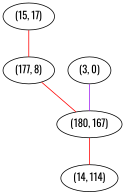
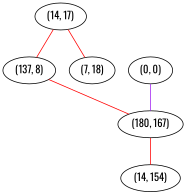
node "(15, 17)": label "(15, 17)" -> "(14, 17)"
node "(177, 8)": label "(177, 8)" -> "(137, 8)"
node "(3, 0)": label "(3, 0)" -> "(0, 0)"
node "(7, 18)": added
node "(14, 114)": label "(14, 114)" -> "(14, 154)"
